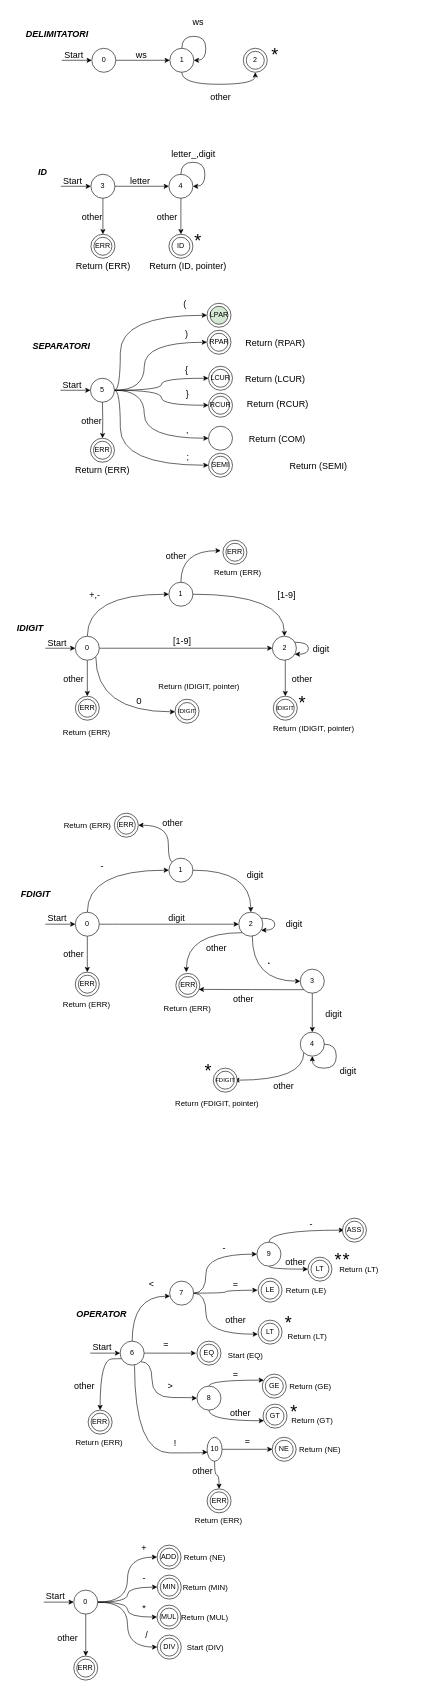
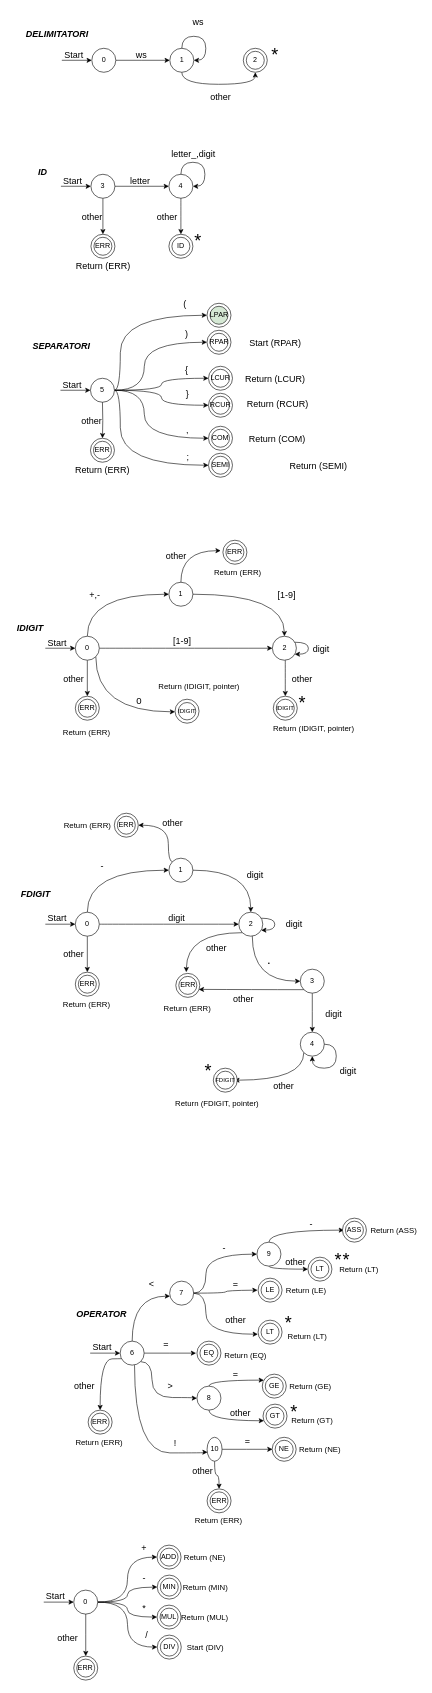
node "Return (ID, pointer)": removed
node "Return (RPAR)": label "Return (RPAR)" -> "Start (RPAR)"
node "COM": added
node "Return (ASS)": added
node "Start (EQ)": label "Start (EQ)" -> "Return (EQ)"
